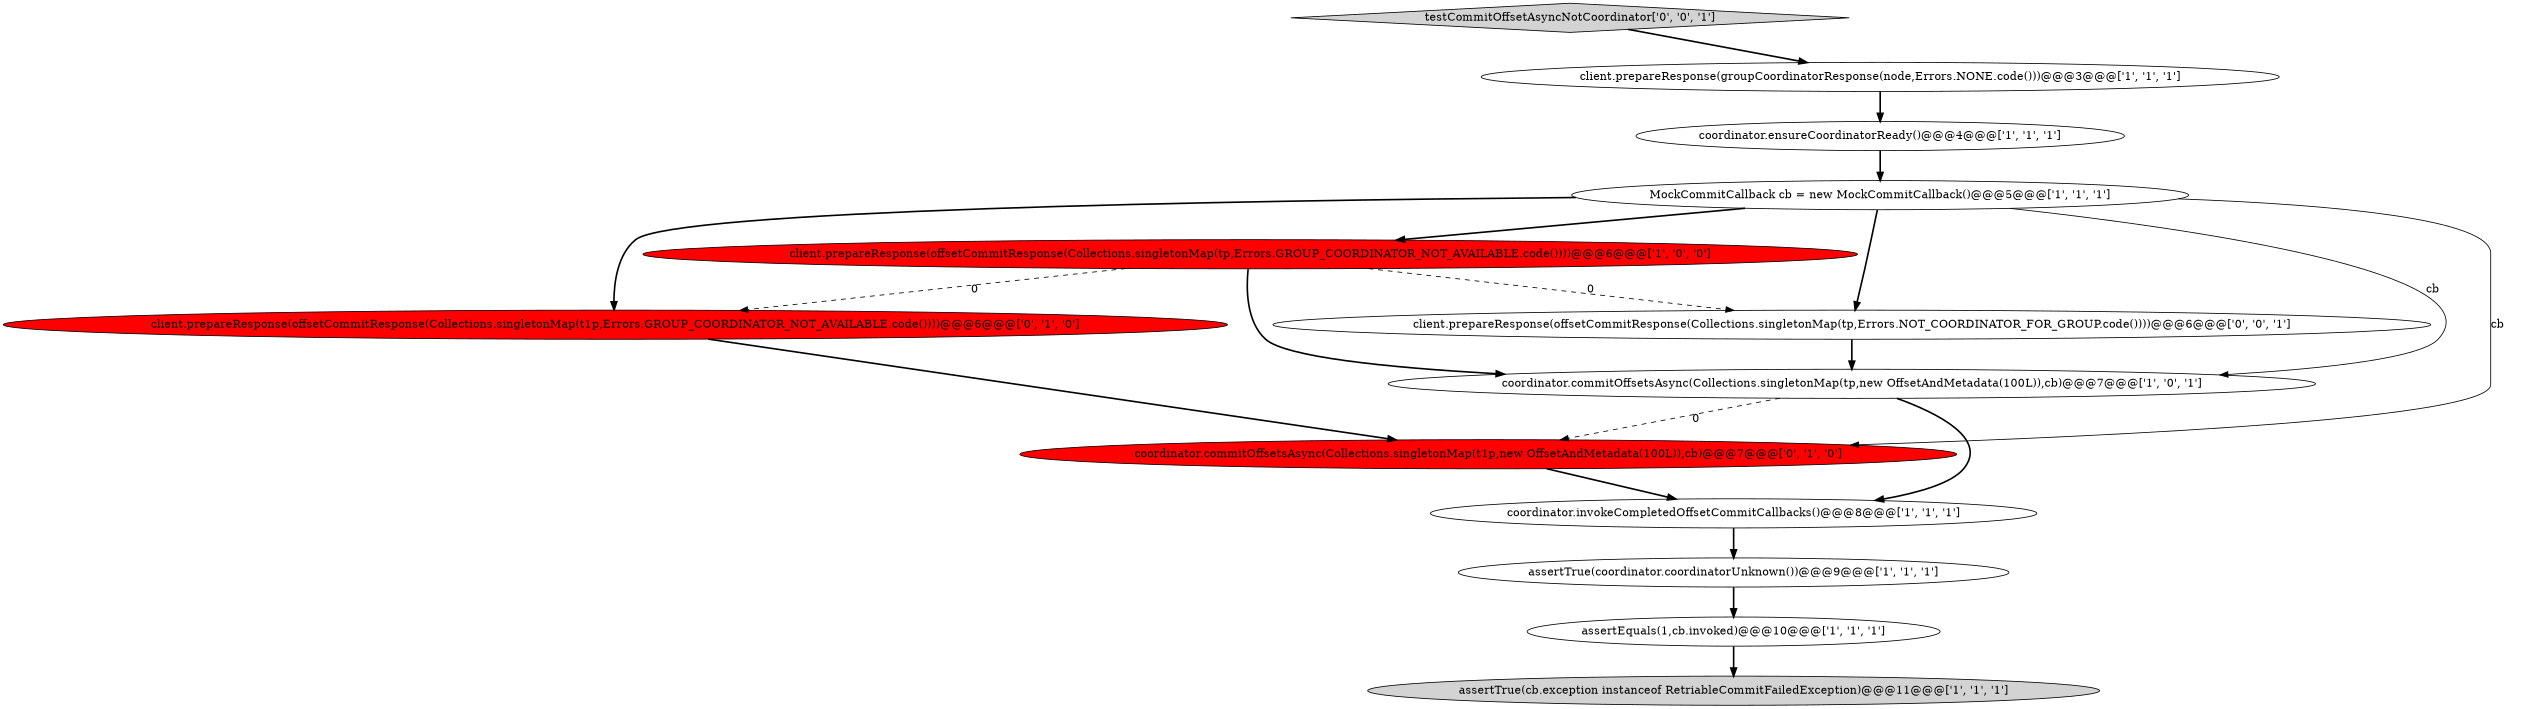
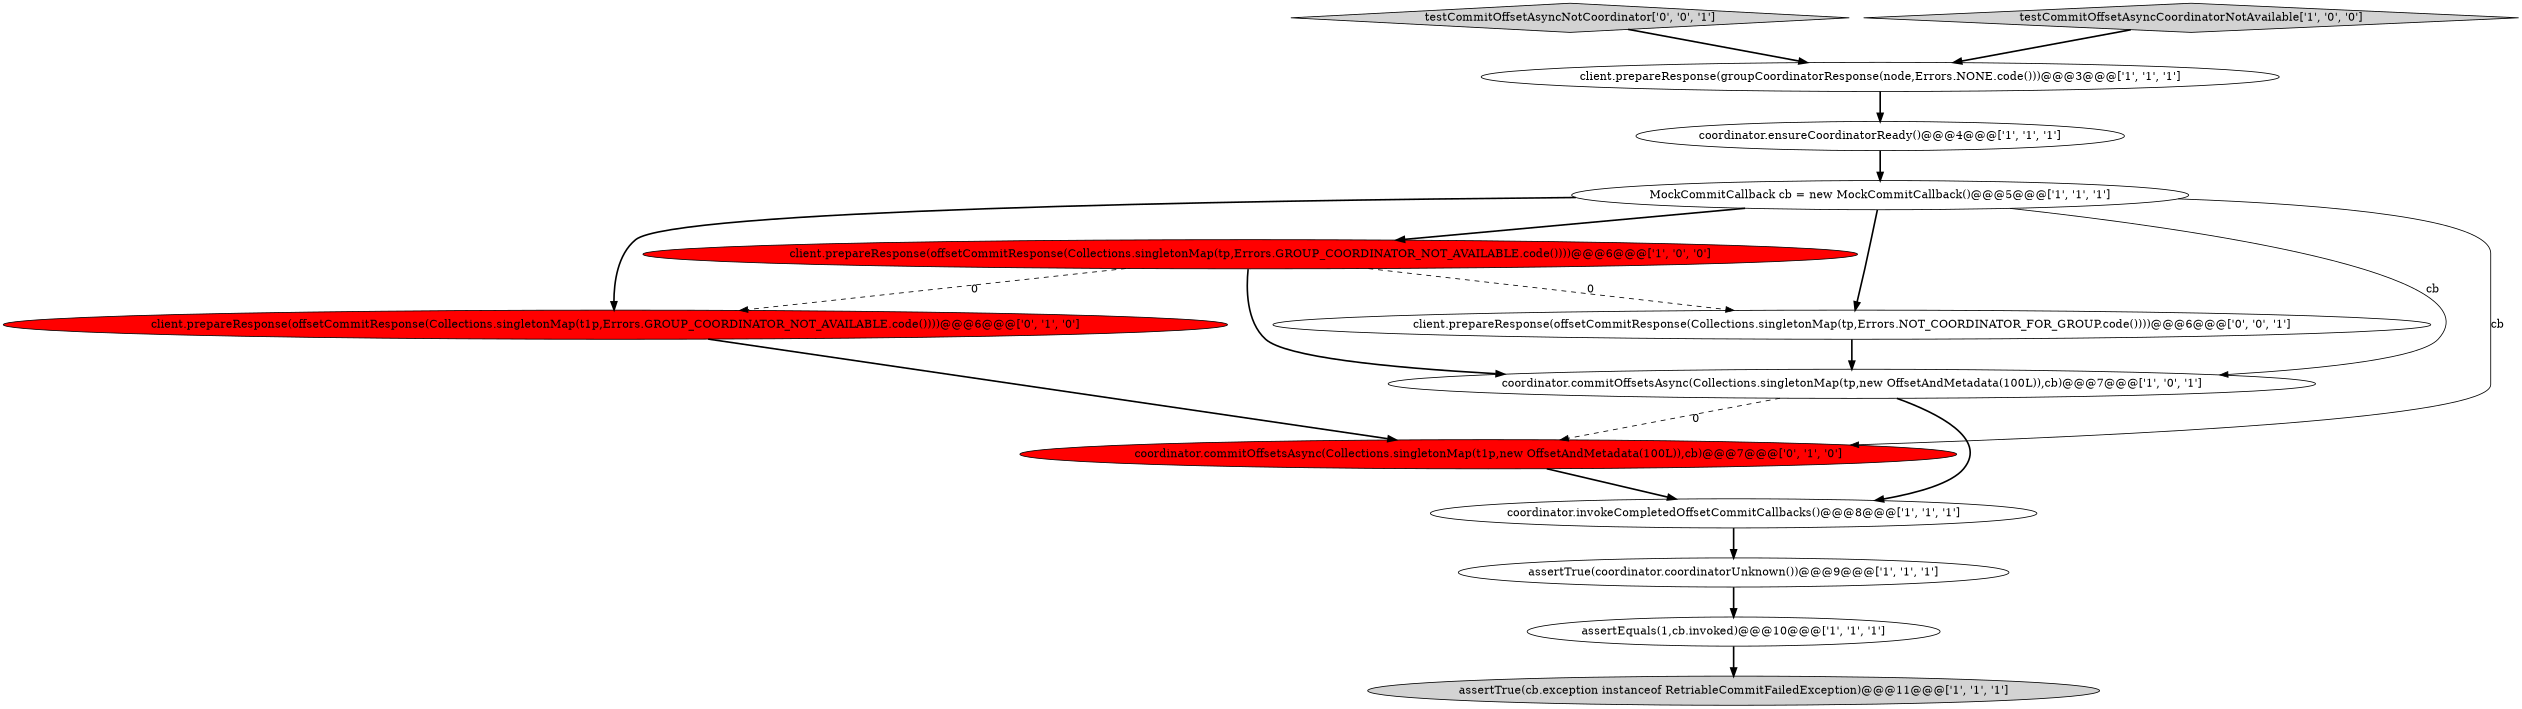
node "testCommitOffsetAsyncCoordinatorNotAvailable['1', '0', '0']": added
